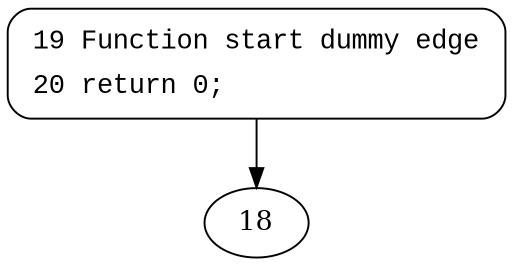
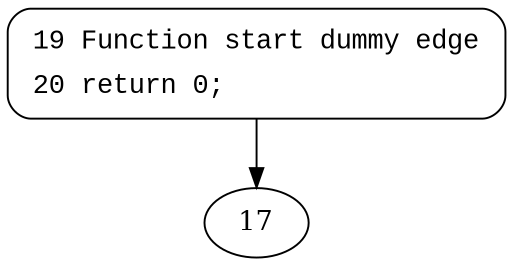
node "18": label "18" -> "17"
